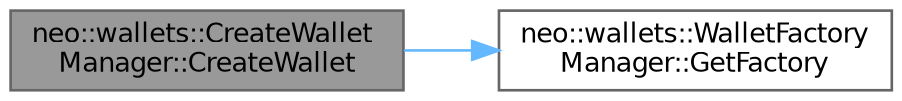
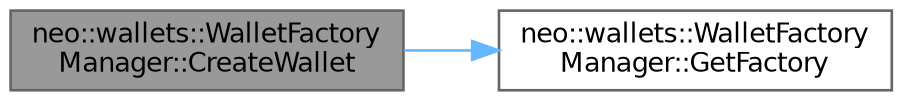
node "neo::wallets::CreateWallet Manager::CreateWallet": label "neo::wallets::CreateWallet Manager::CreateWallet" -> "neo::wallets::WalletFactory Manager::CreateWallet"
